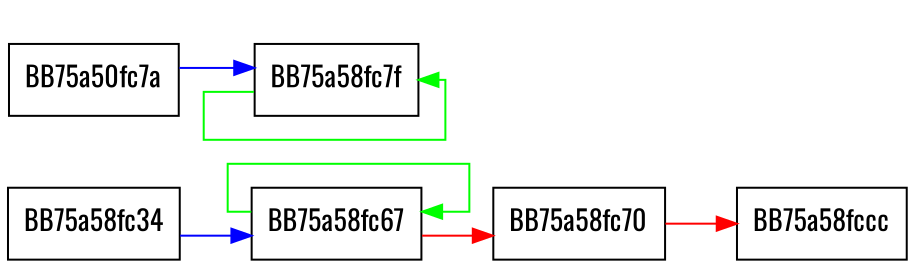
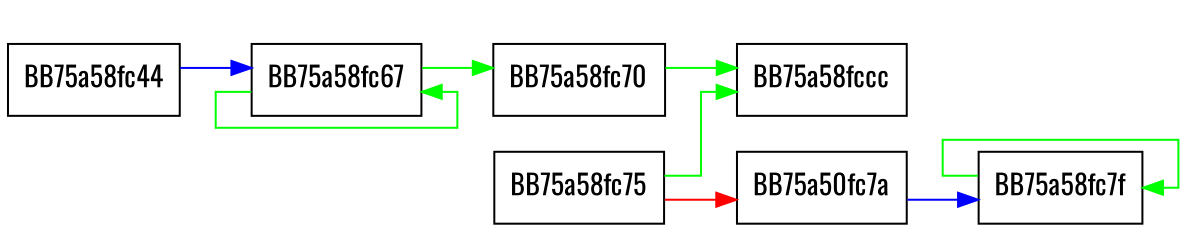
node "BB75a58fc75": added
node "BB75a58fc34": label "BB75a58fc34" -> "BB75a58fc44"
edge "BB75a58fc70" -> "BB75a58fccc": color red -> green
edge "BB75a58fc67" -> "BB75a58fc70": color red -> green
